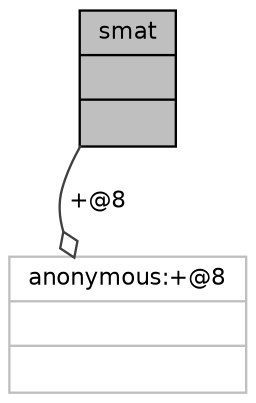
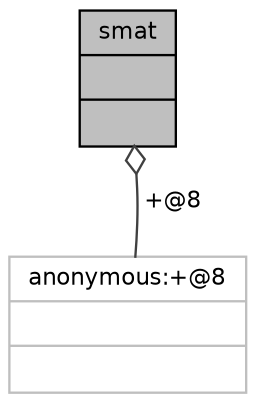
edge "smat" -> "anonymous:+@8": reversed
